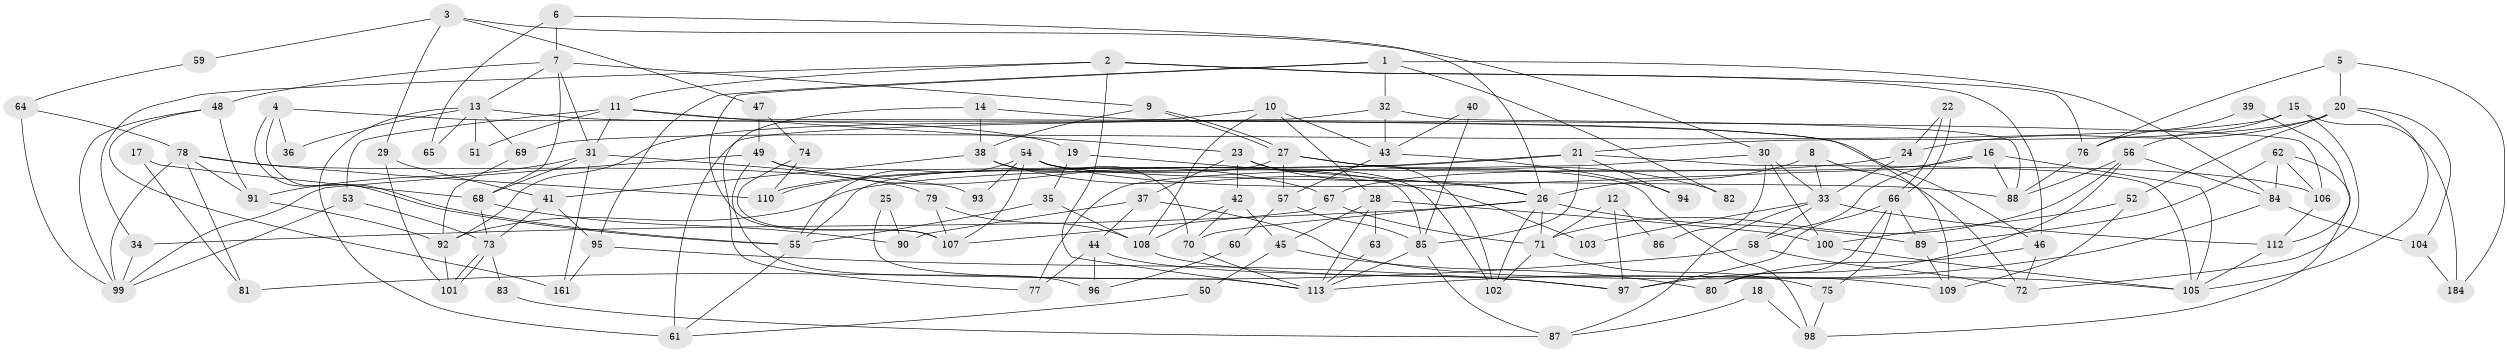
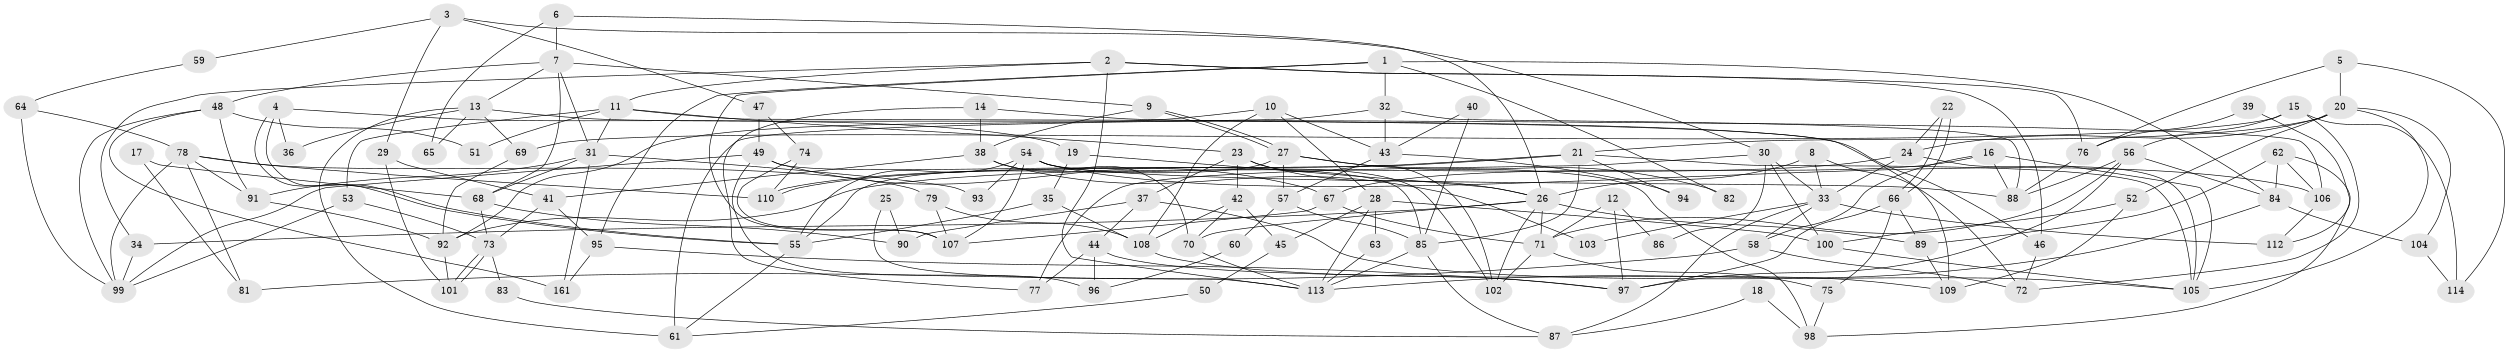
edge "13" -- "51": now "48" -- "51"
edge "112" -- "105": now "24" -- "105"
node "80": removed
node "184": label "184" -> "114"
